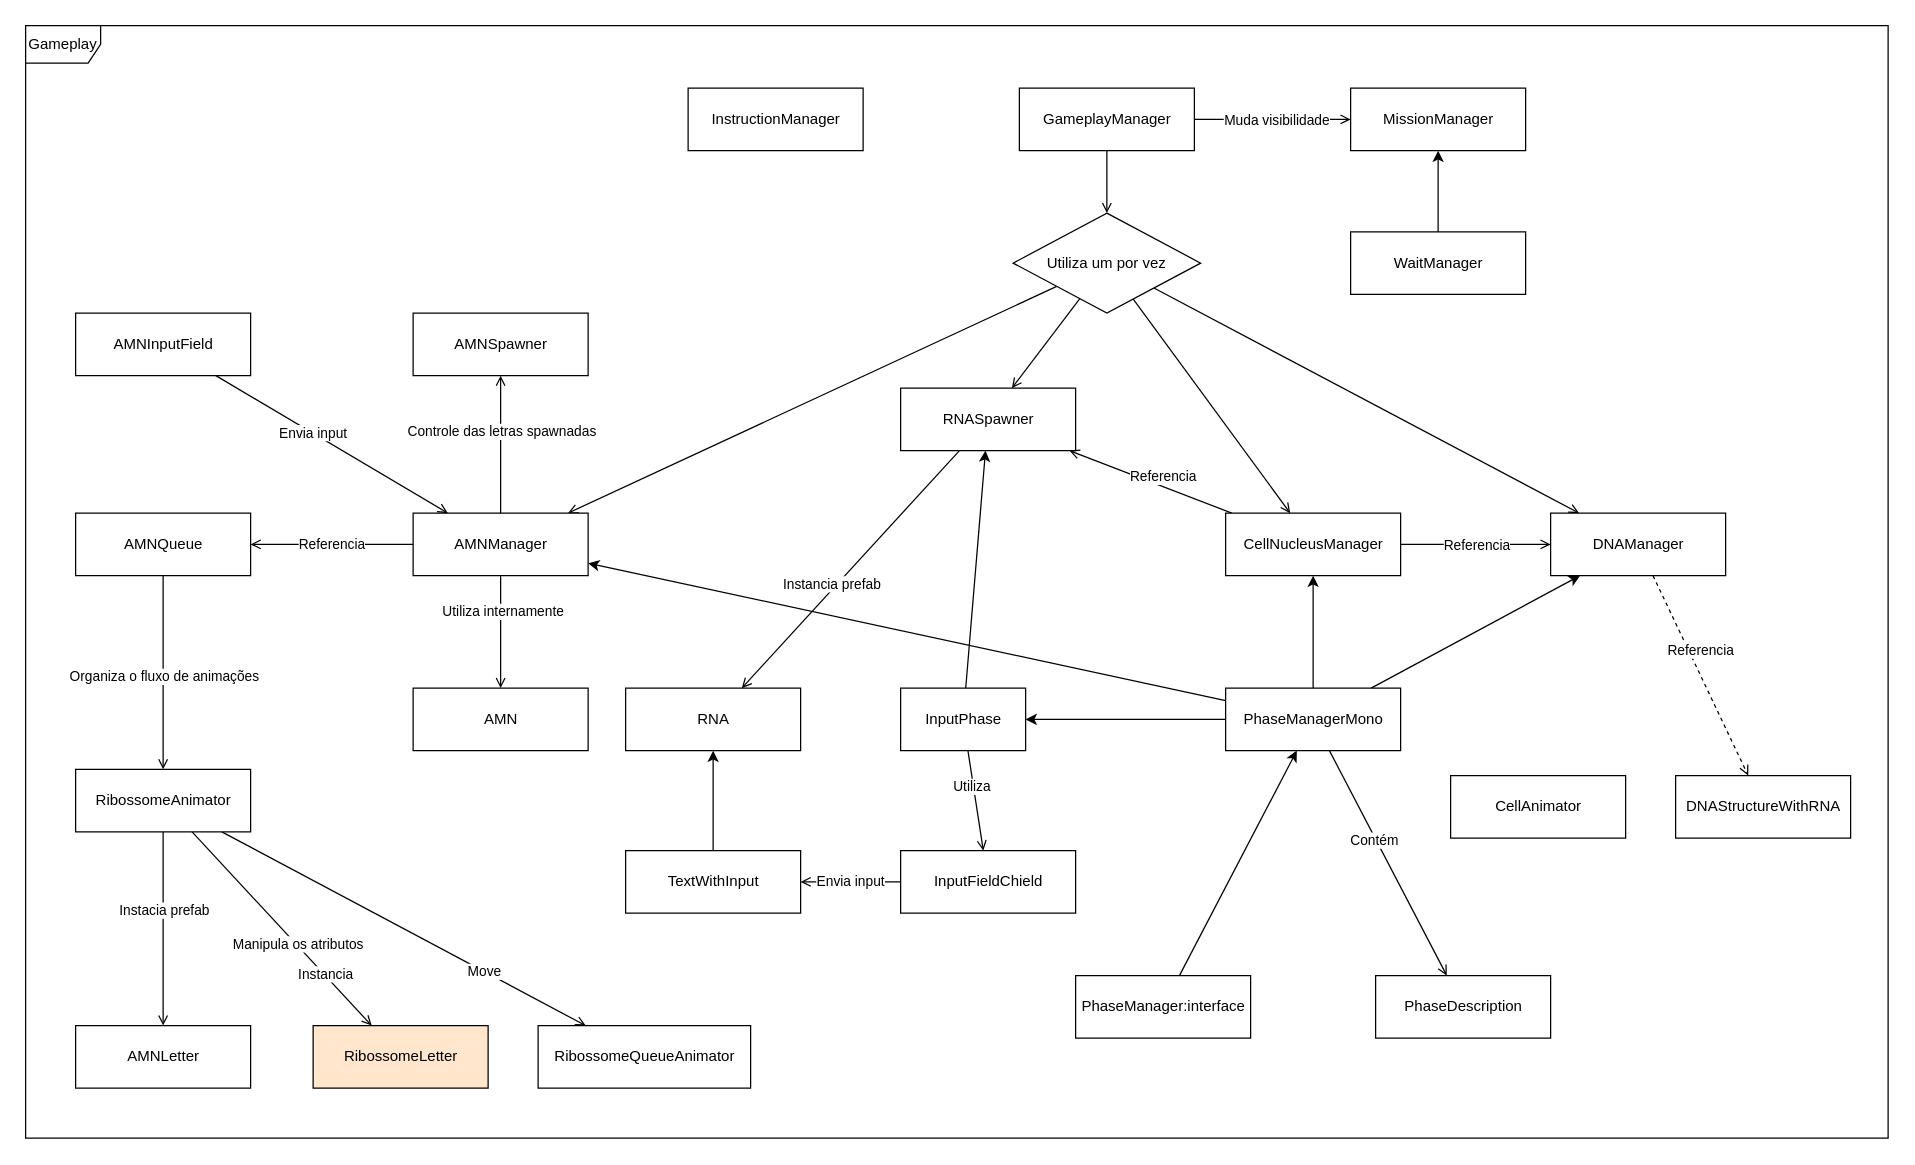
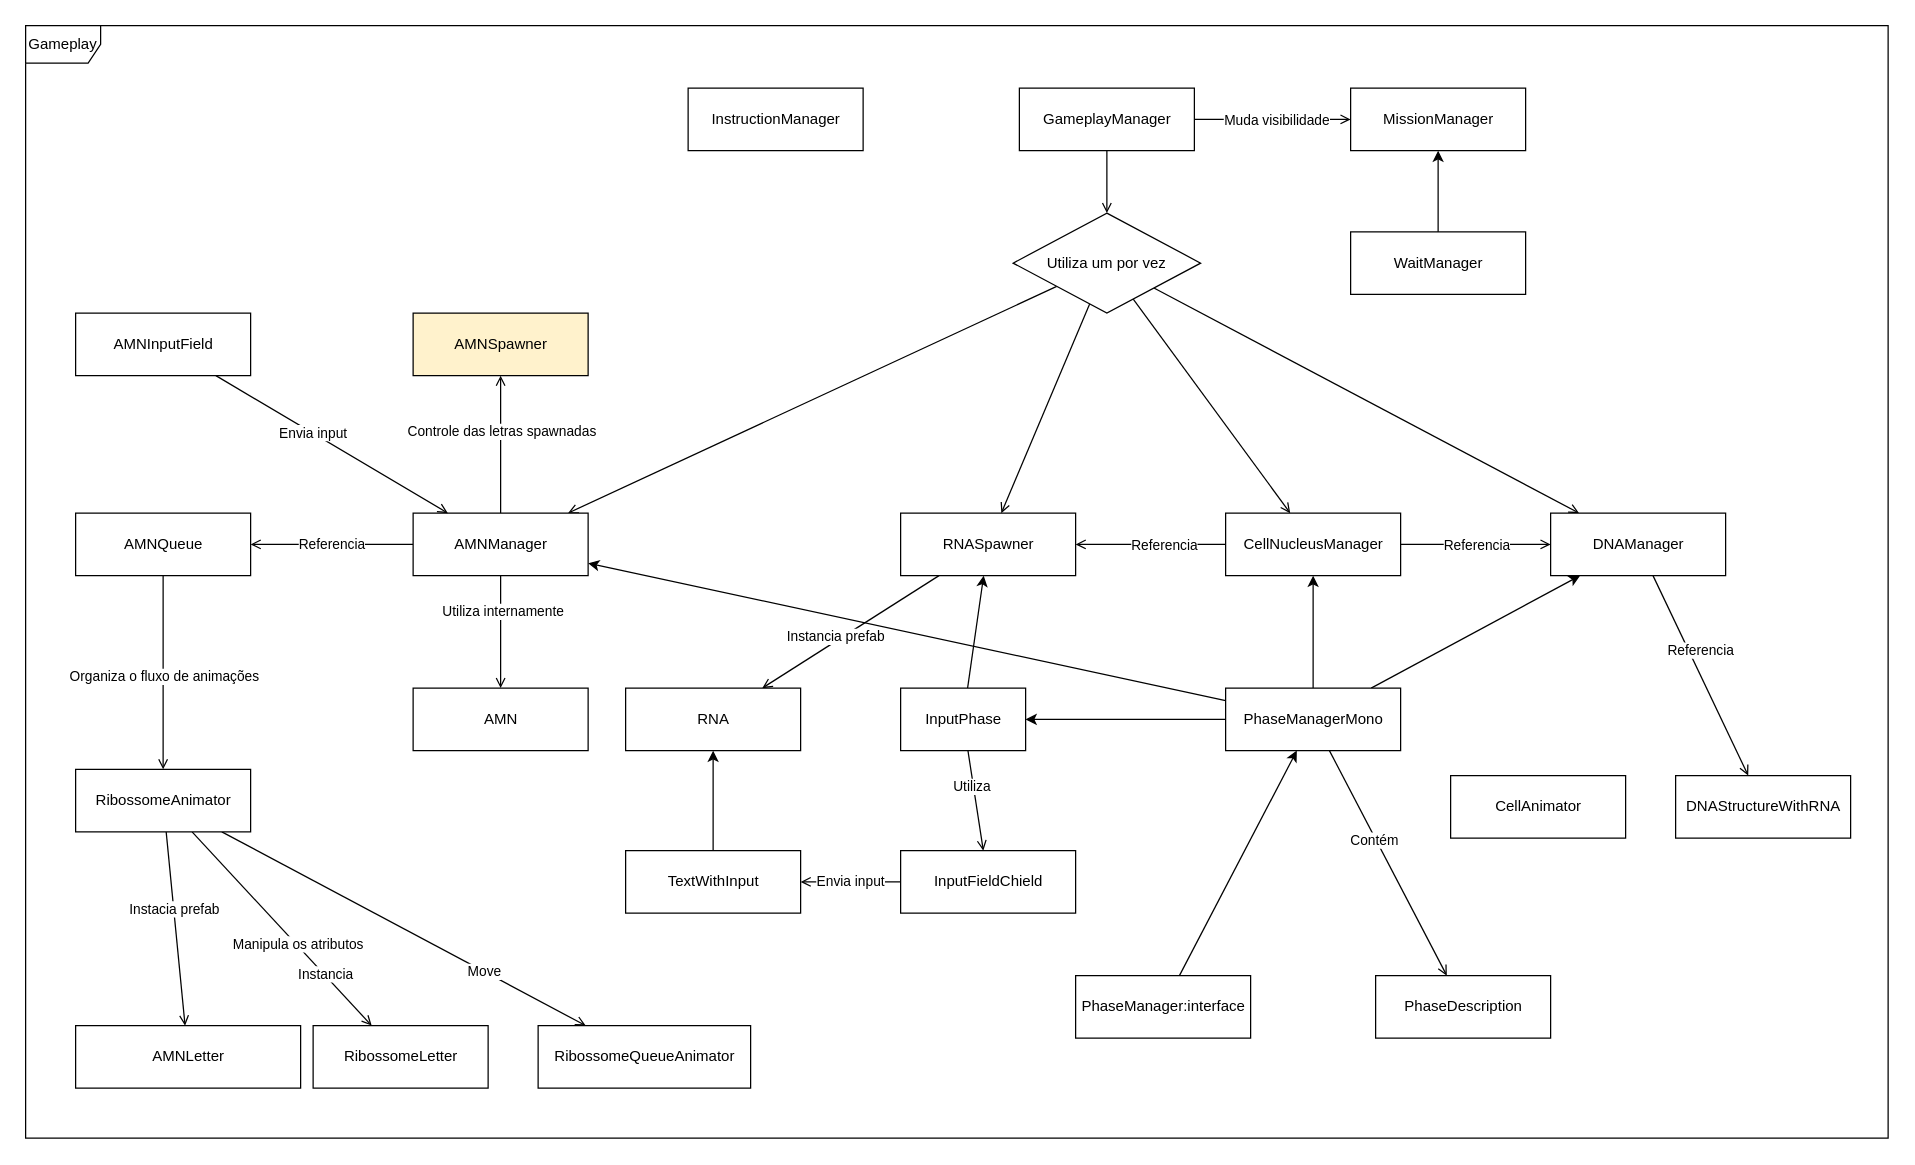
node "AMNSpawner": fillcolor #ffffff -> #fff2cc
node "RNASpawner": moved (988, 419) -> (988, 544)
edge "DNAManager" -> "DNAStructureWithRNA": style dashed -> solid
node "AMNLetter": size 175x63 -> 225x63
node "RibossomeLetter": fillcolor #ffe6cc -> #ffffff
